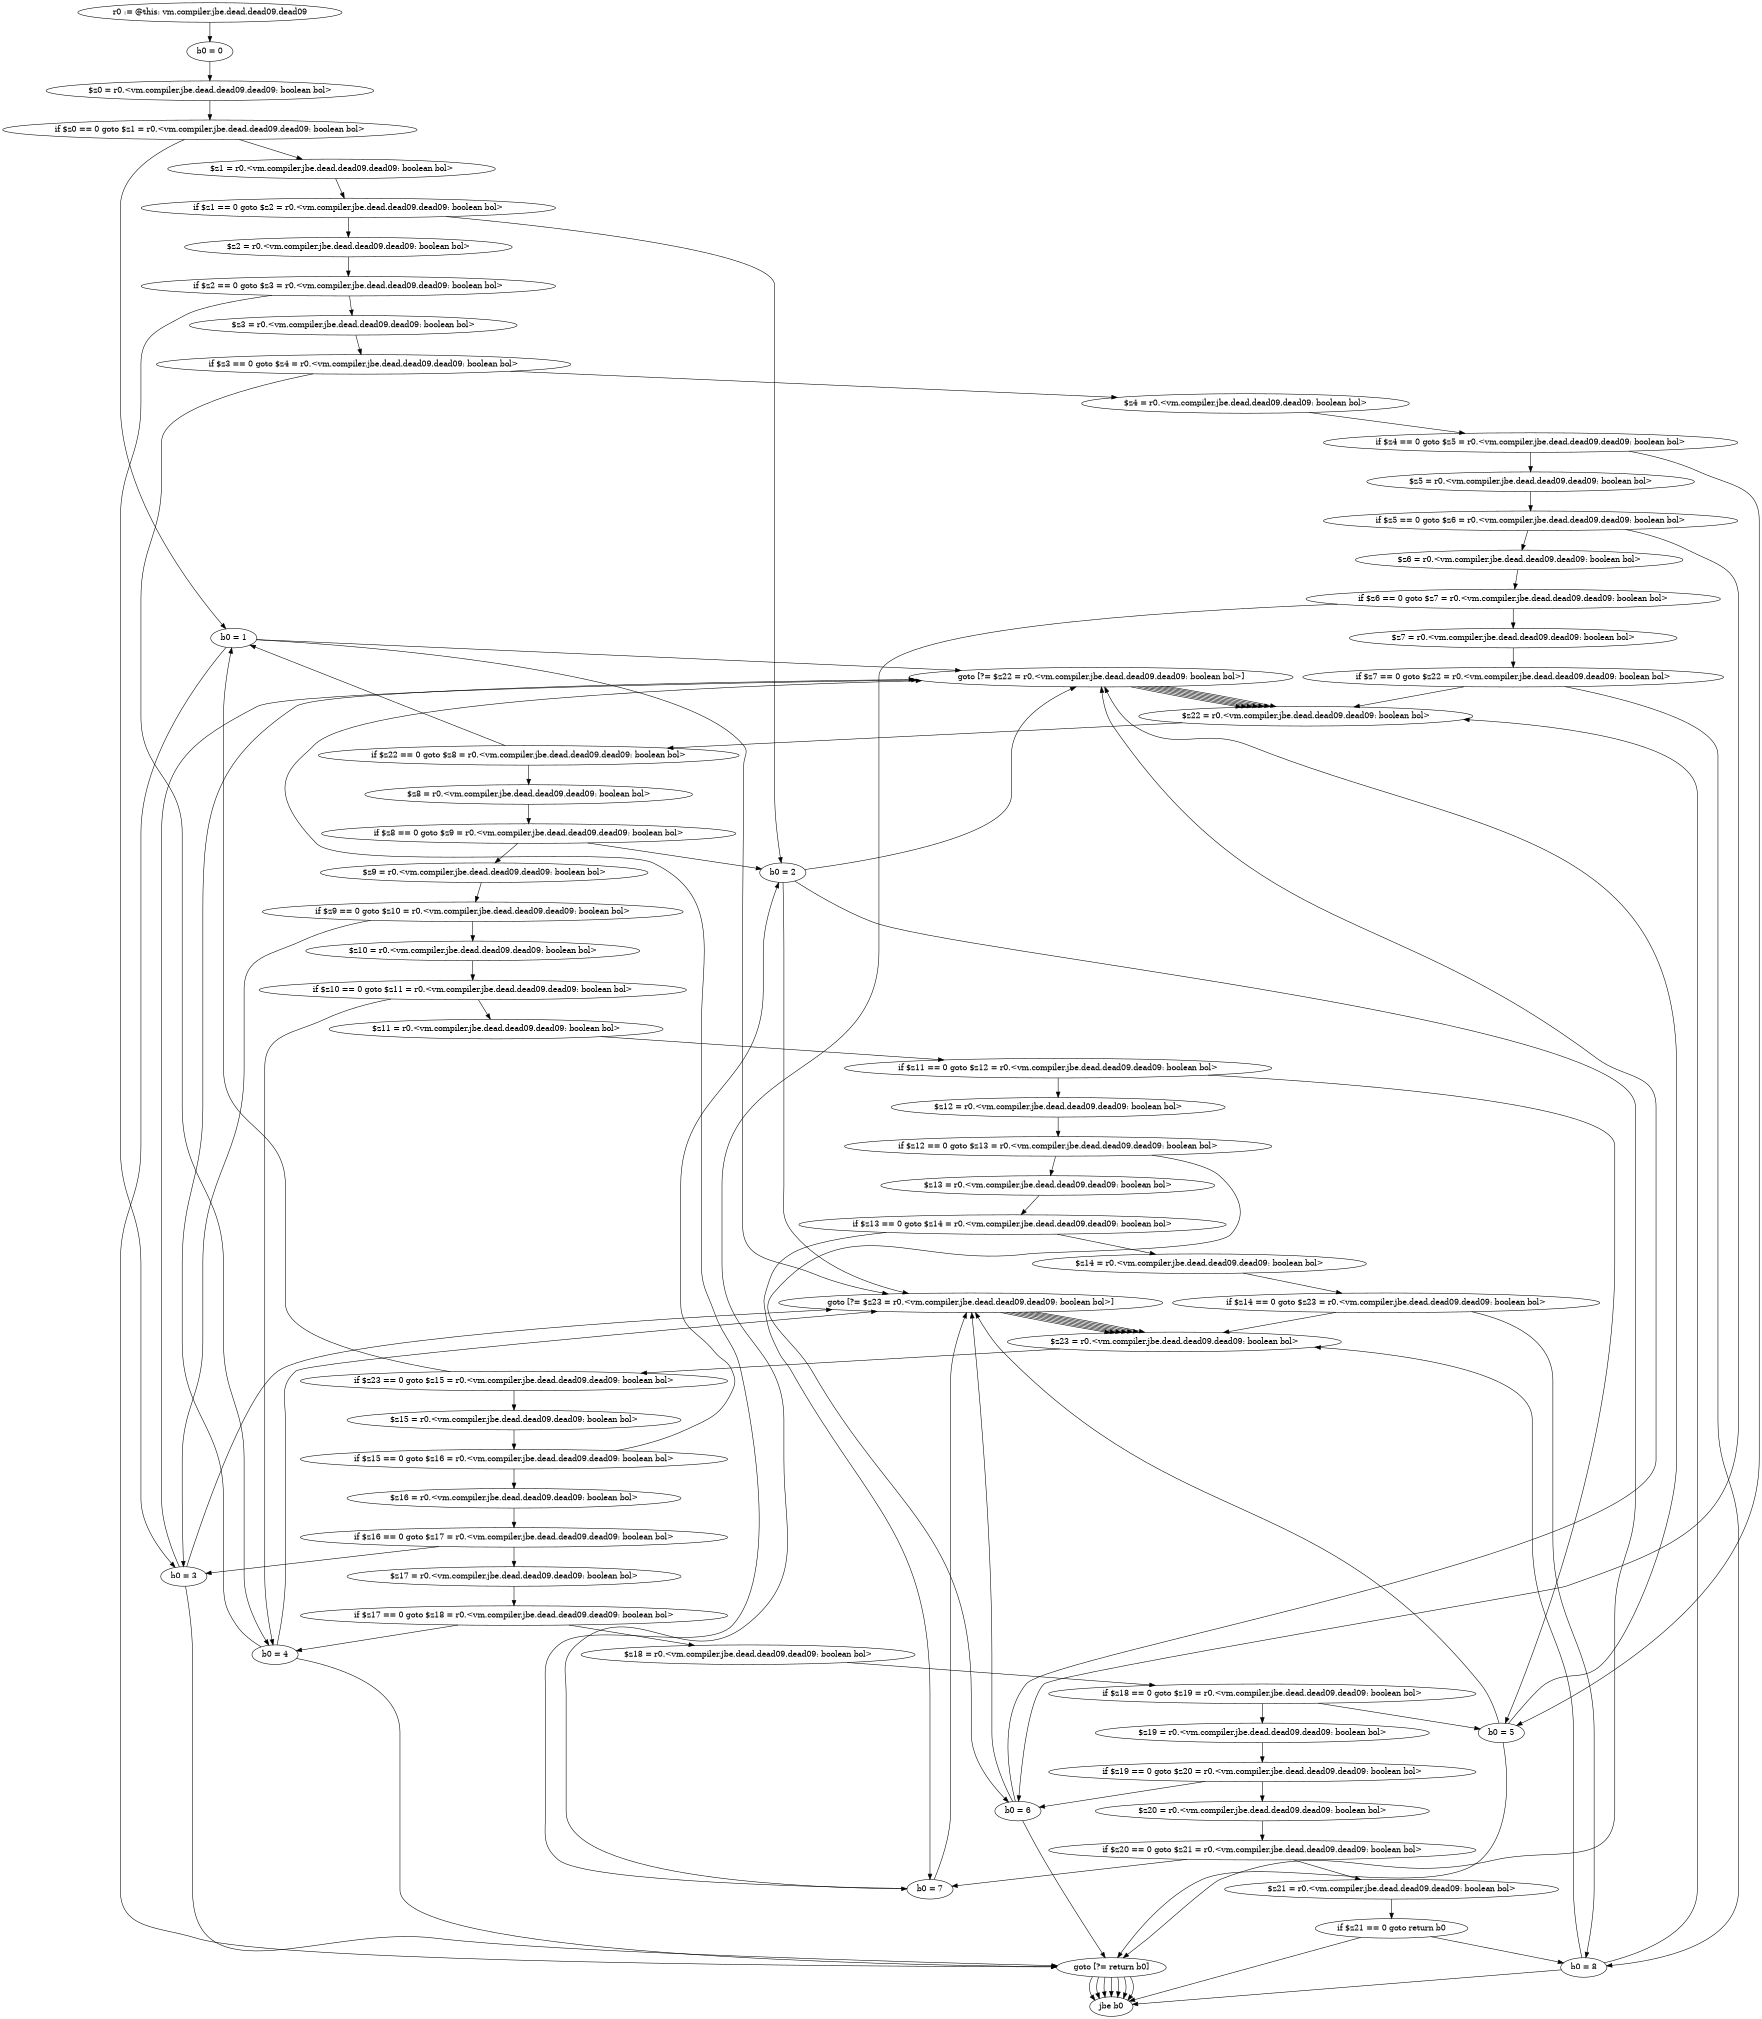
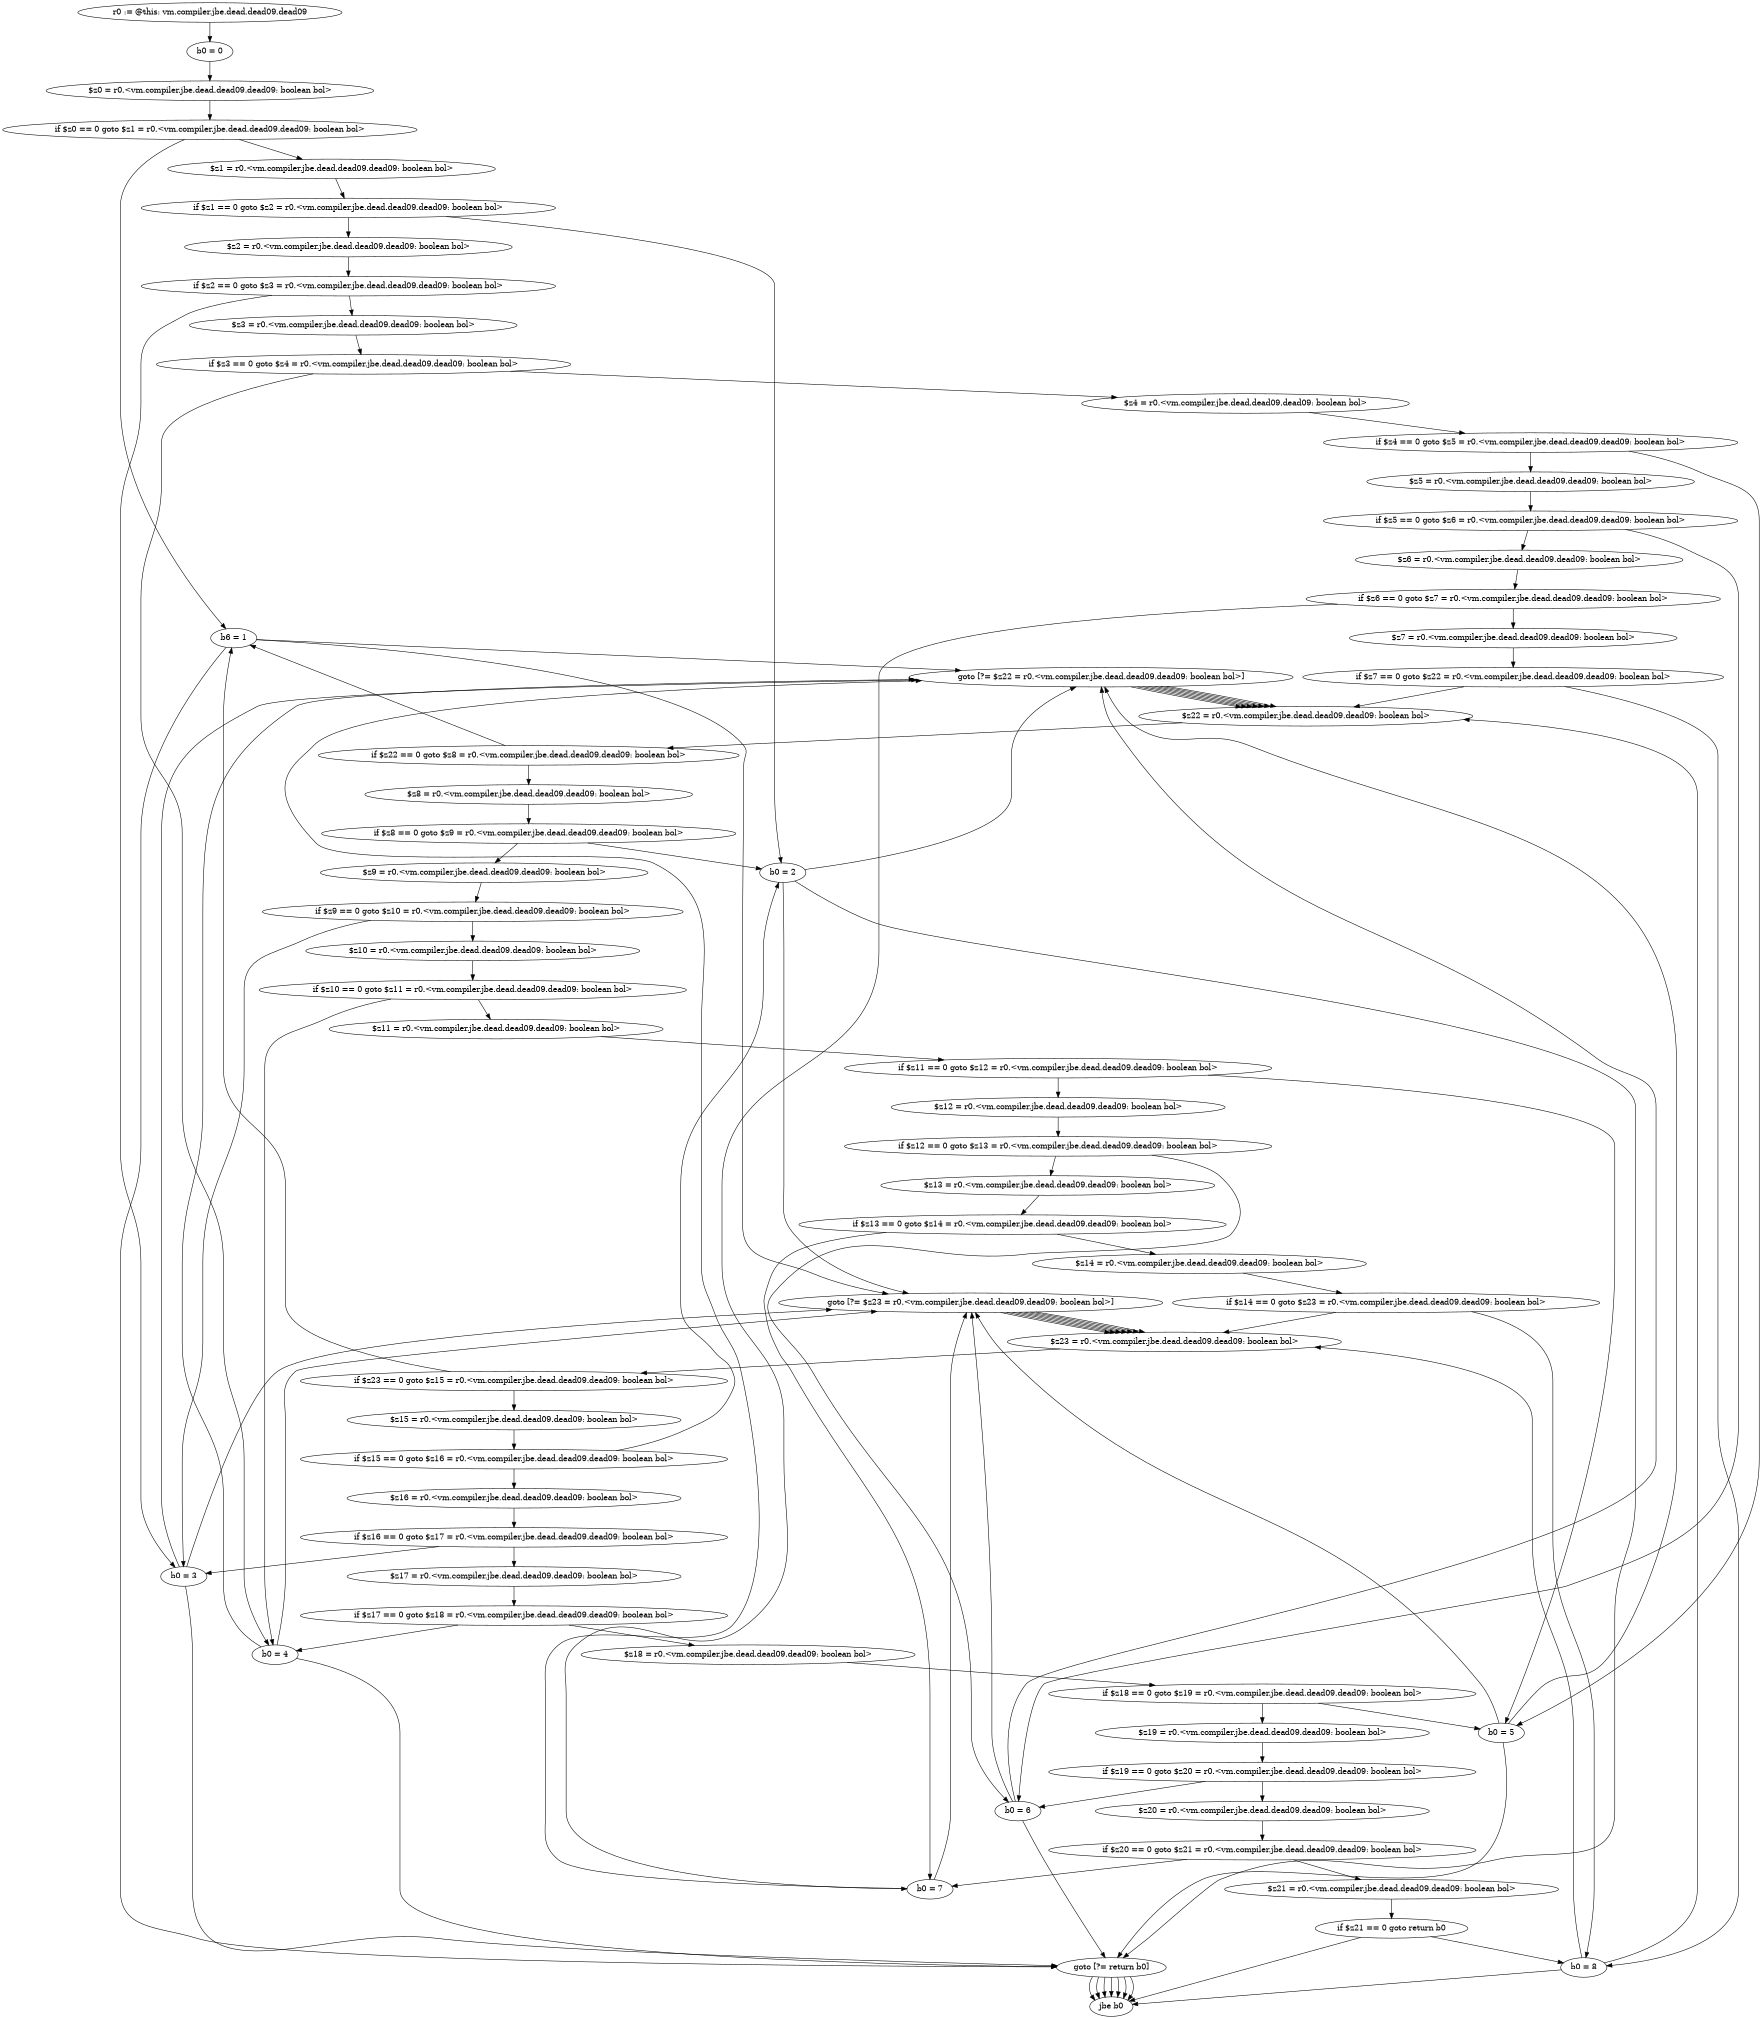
node "b0 = 1": label "b0 = 1" -> "b6 = 1"
